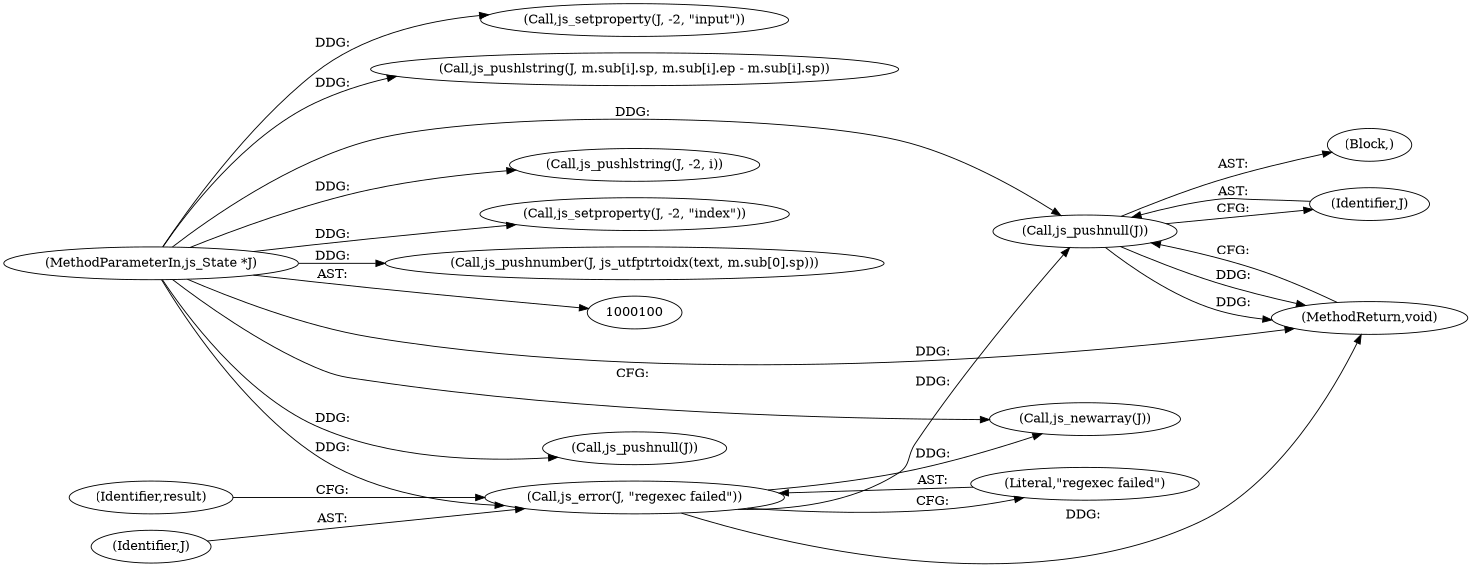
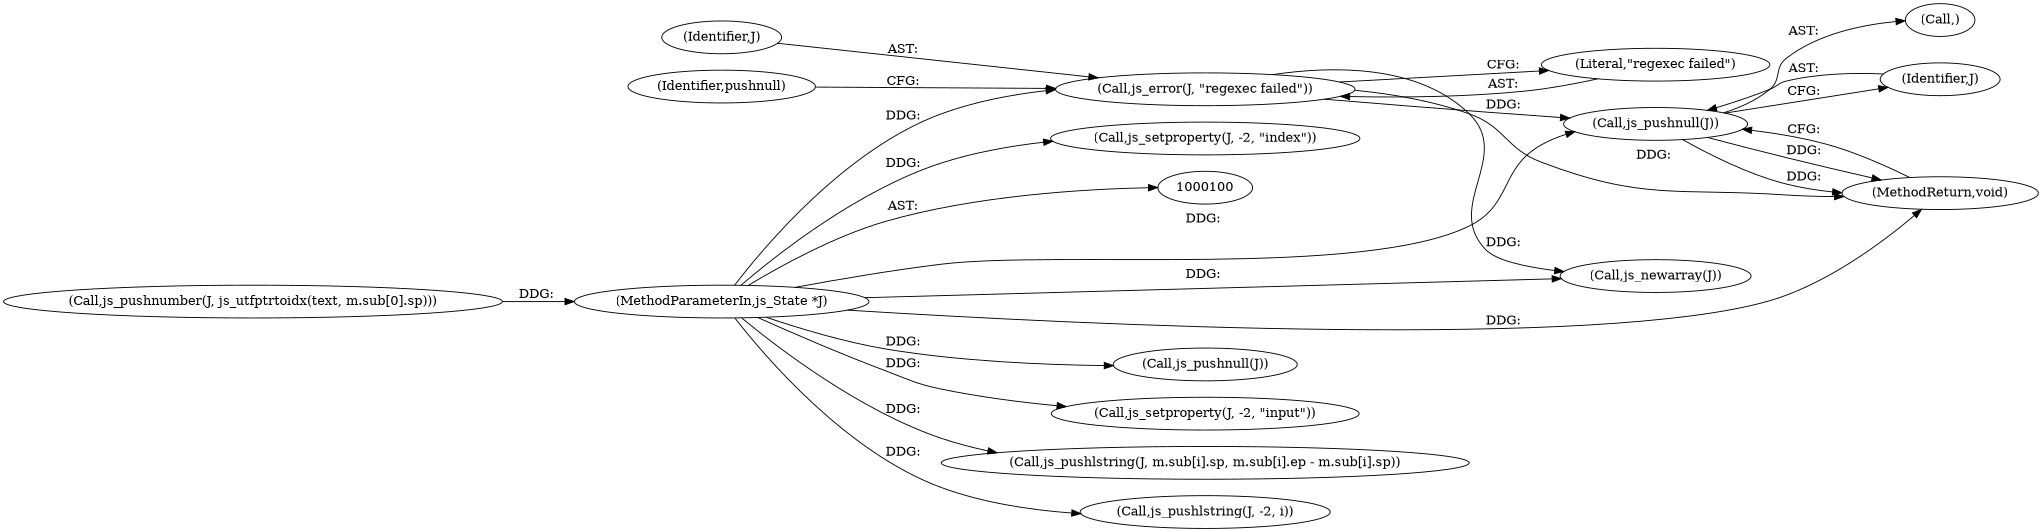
node "(Block,)": label "(Block,)" -> "(Call,)"
edge "(MethodParameterIn,js_State *J)" -> "(Call,js_pushnumber(J, js_utfptrtoidx(text, m.sub[0].sp)))": reversed
edge "(MethodParameterIn,js_State *J)" -> "(Call,js_newarray(J))": label "CFG: " -> "DDG: "
node "(Identifier,result)": label "(Identifier,result)" -> "(Identifier,pushnull)"
